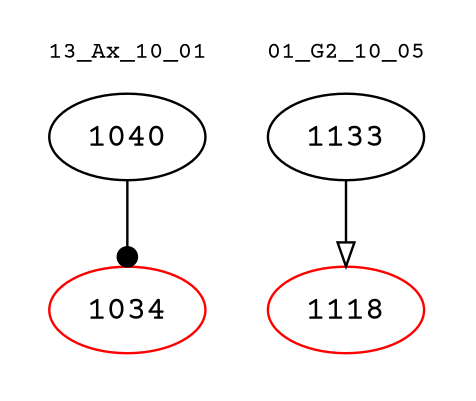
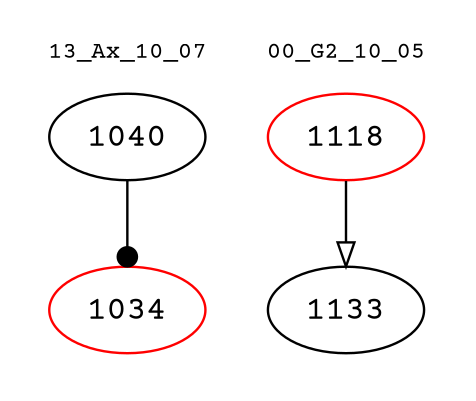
cluster "13_Ax_10_01": label "13_Ax_10_01" -> "13_Ax_10_07"
cluster "01_G2_10_05": label "01_G2_10_05" -> "00_G2_10_05"
edge "1133" -> "1118": reversed
